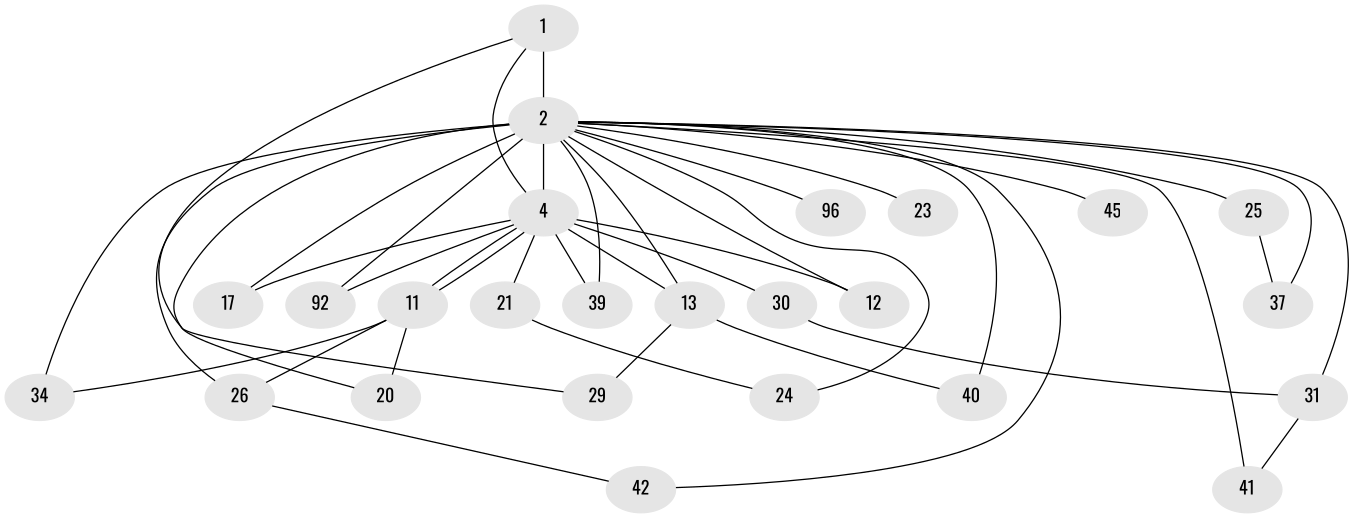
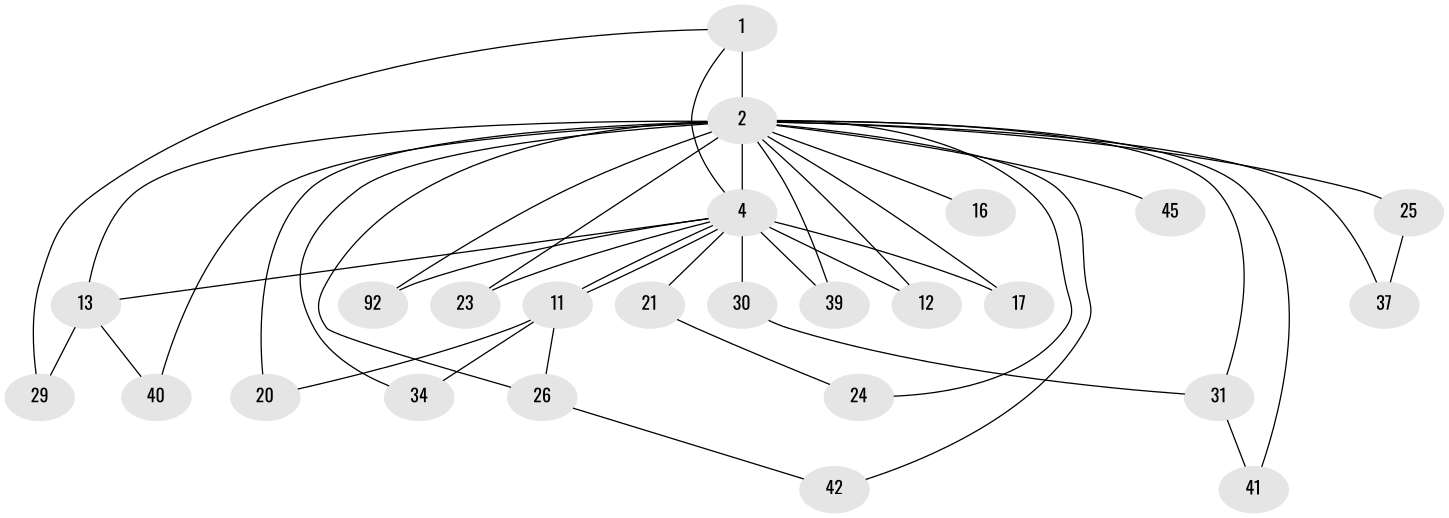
node "96": label "96" -> "16"
edge "4" -- "23": added
